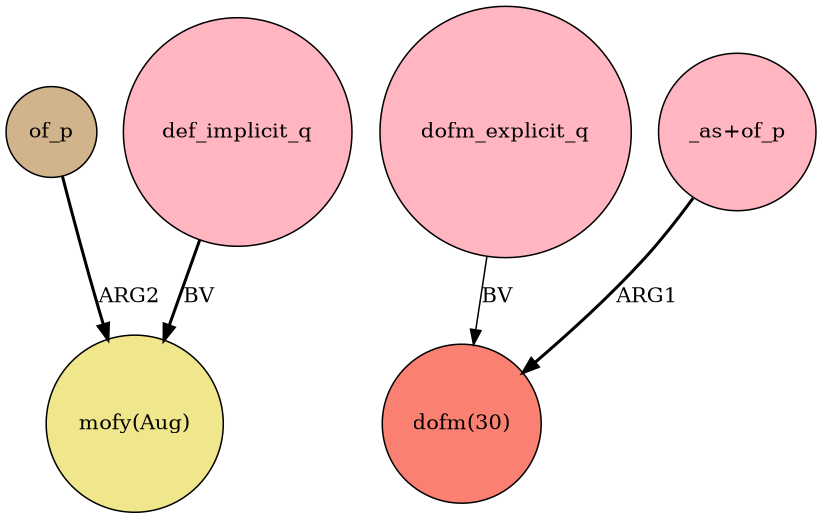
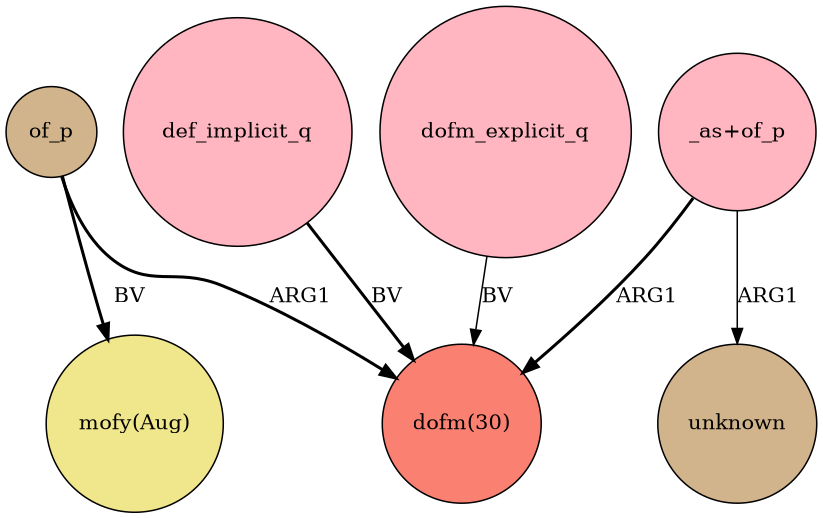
edge "of_p" -> "dofm(30)": added, label "ARG1"
edge "def_implicit_q" -> "mofy(Aug)": now "def_implicit_q" -> "dofm(30)"
edge "of_p" -> "mofy(Aug)": label "ARG2" -> "BV"
node "unknown": added
